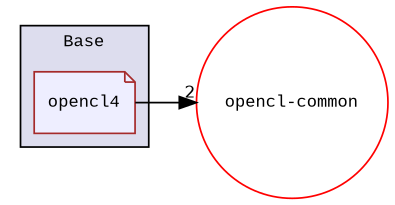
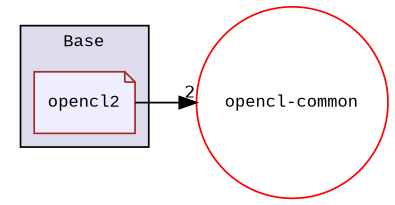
node "opencl4": label "opencl4" -> "opencl2"
